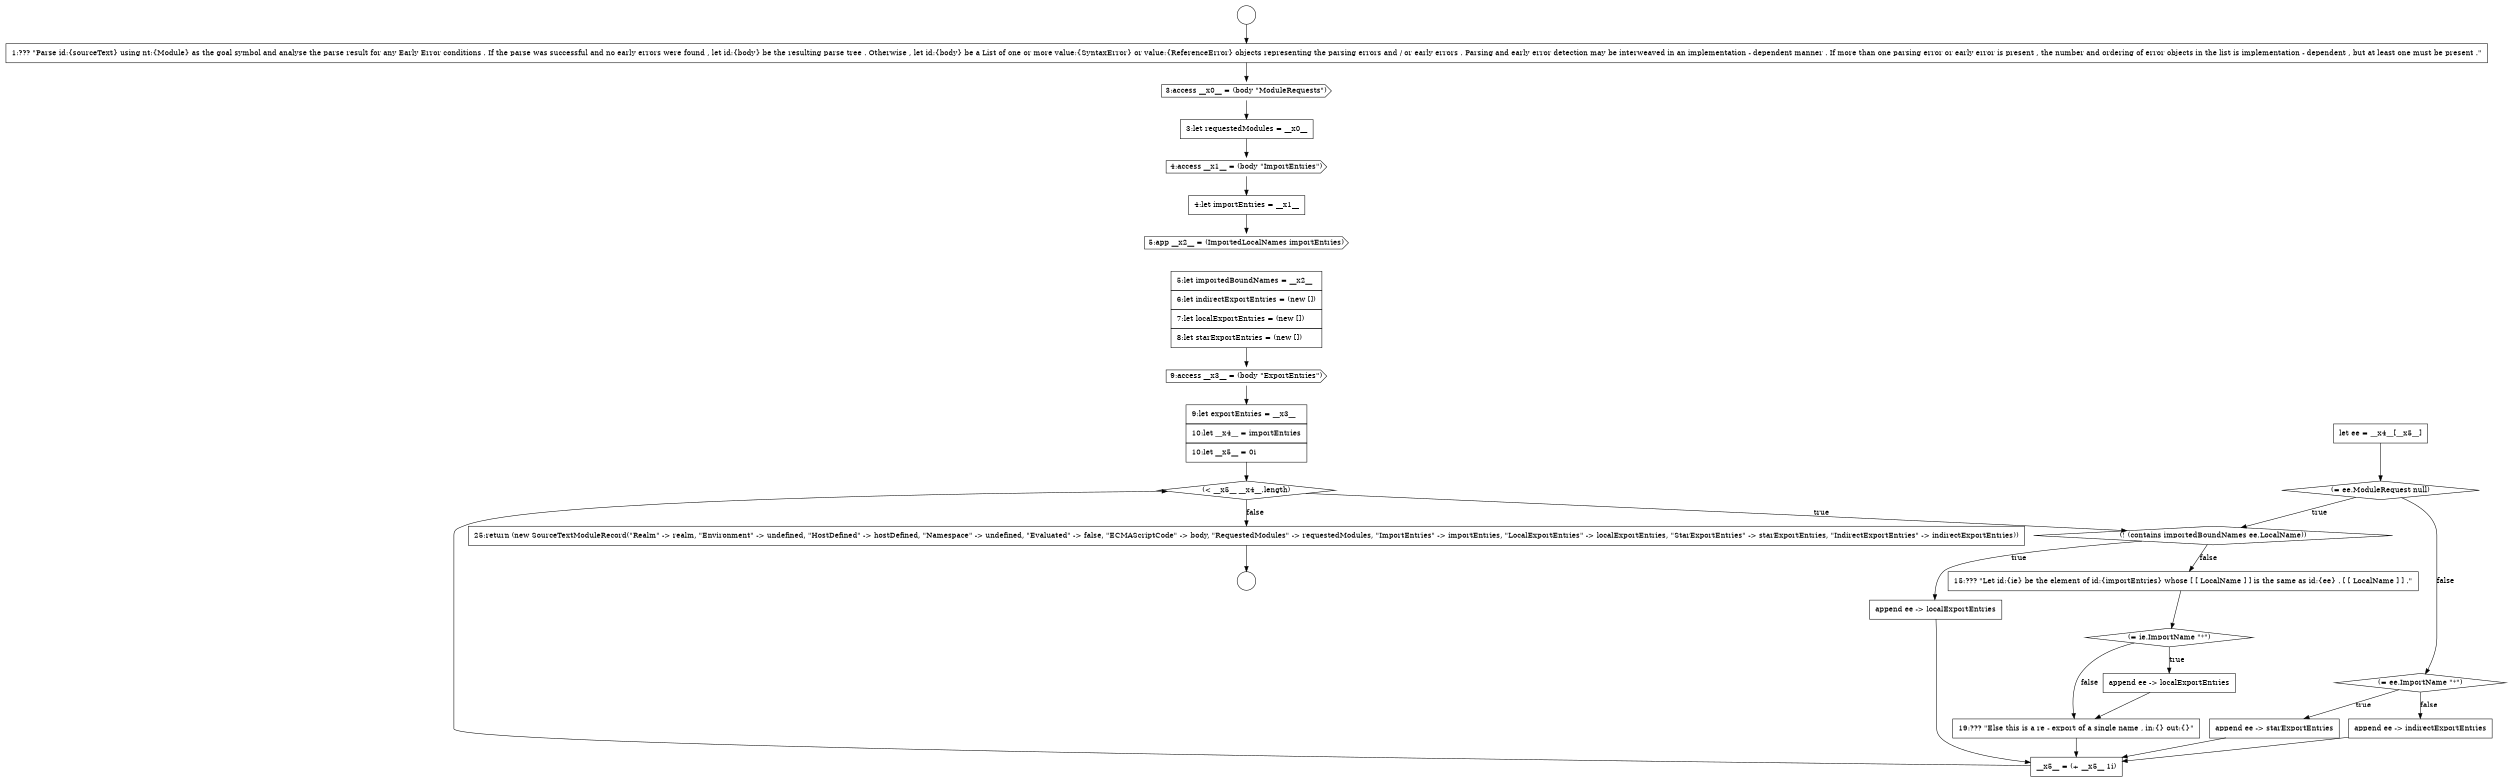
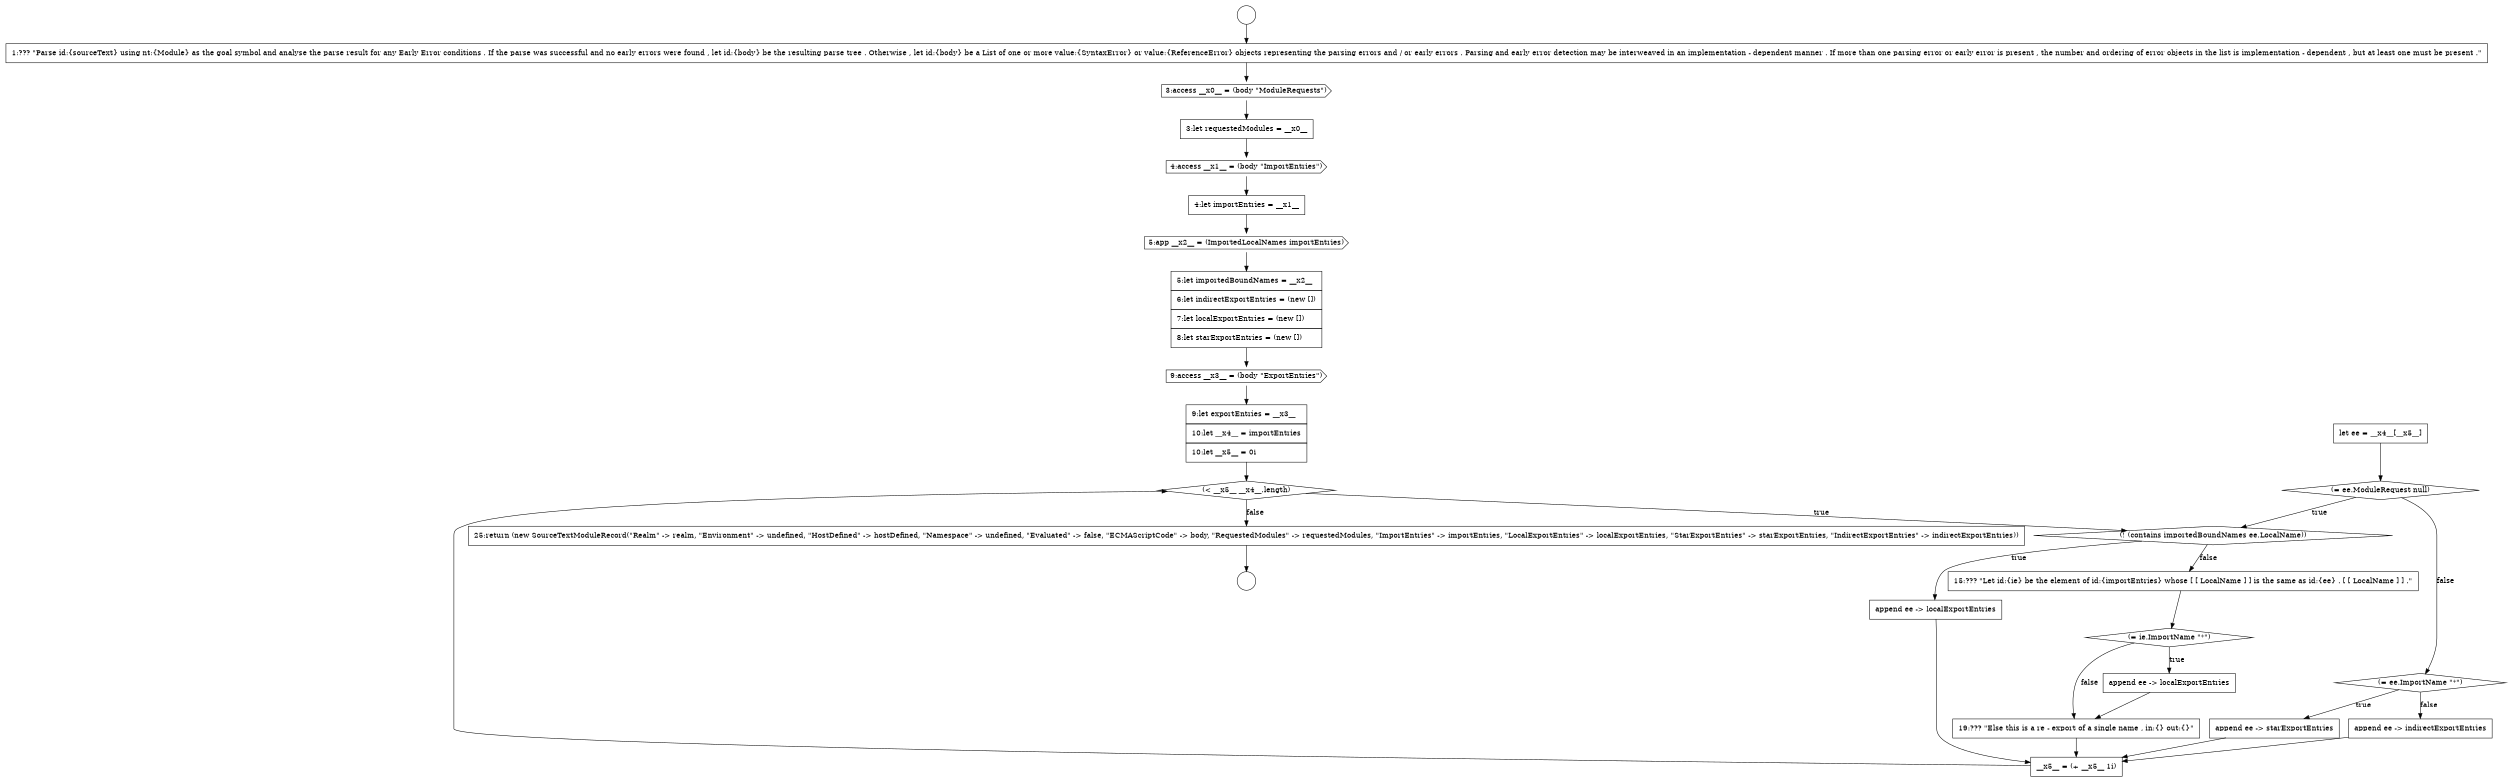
edge "5:app __x2__ = (ImportedLocalNames importEntries)" -> "5:let importedBoundNames = __x2__": added
